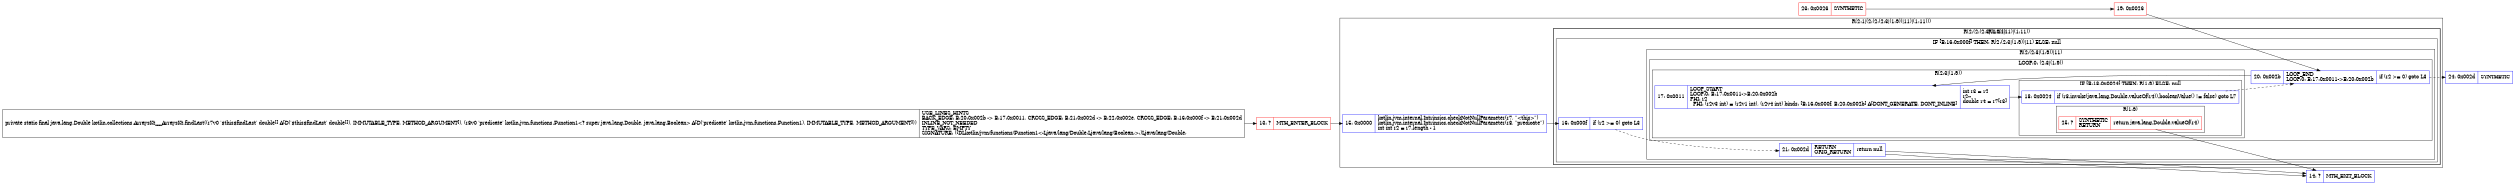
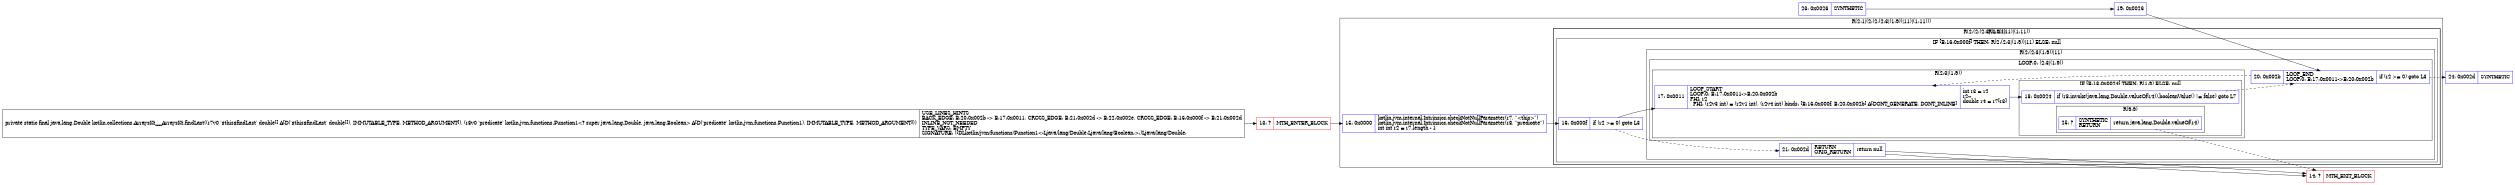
node "23: 0x0026": color red -> blue
node "19: 0x0026": color red -> blue
edge "20: 0x002b" -> "17: 0x0011": style solid -> dashed
cluster "R(1:9)": label "R(1:9)" -> "R(9:9)"
edge "16: 0x000f" -> "17: 0x0011": added
node "25: ?": color red -> blue
edge "25: ?" -> "14: ?": style solid -> dashed
node "14: ?": color blue -> red
